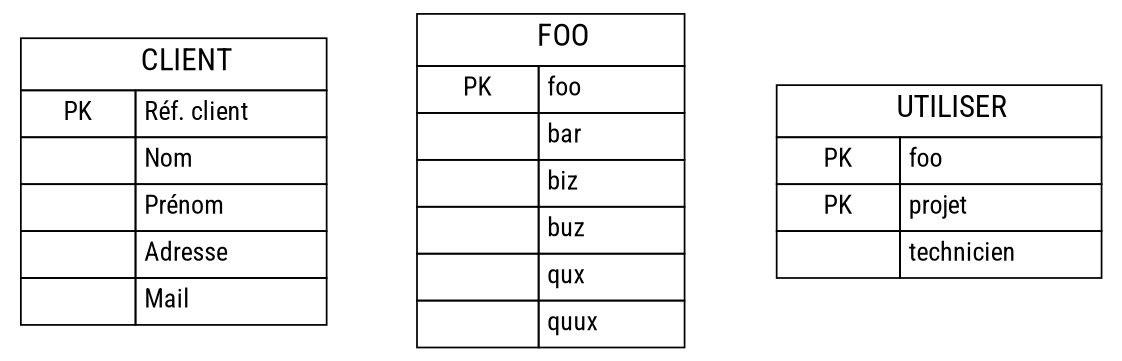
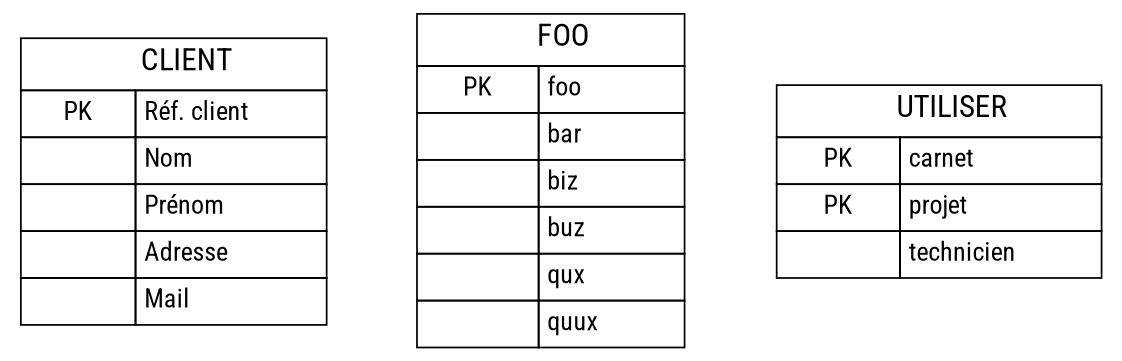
node "UTILISER": text "foo" -> "carnet"
